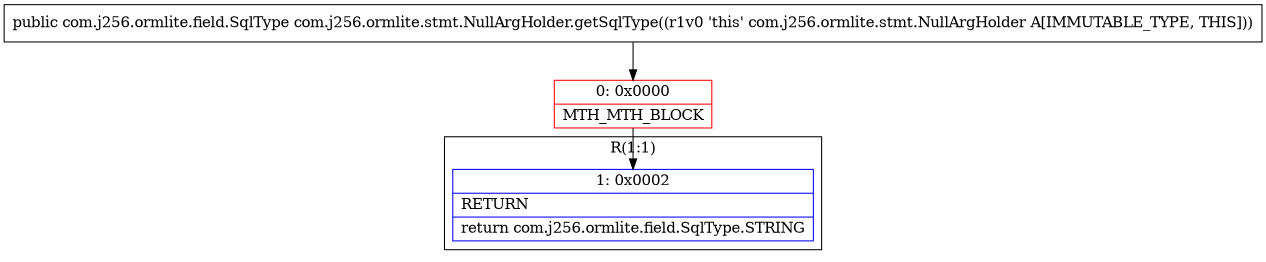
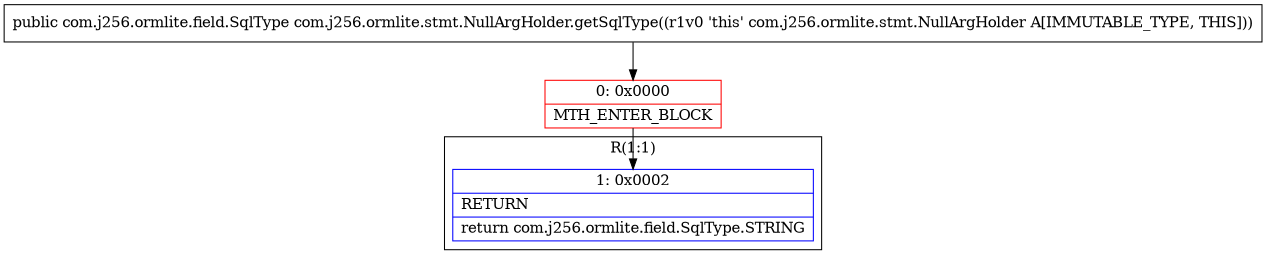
node "0: 0x0000": text "MTH_MTH_BLOCK" -> "MTH_ENTER_BLOCK"
